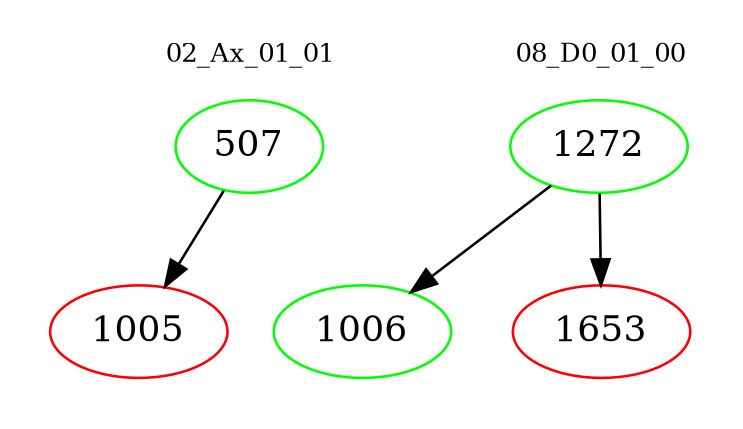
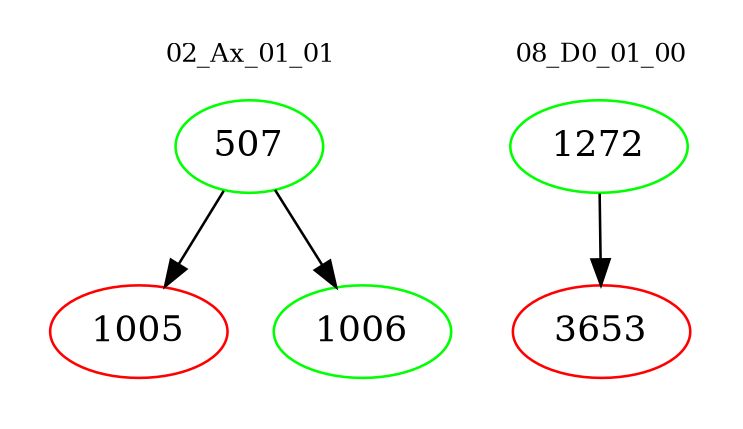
edge "1272" -> "1006": now "507" -> "1006"
node "1653": label "1653" -> "3653"
